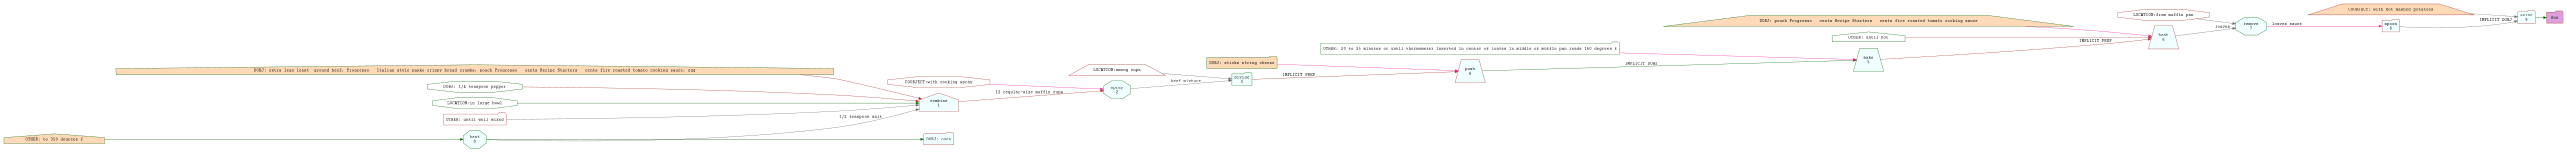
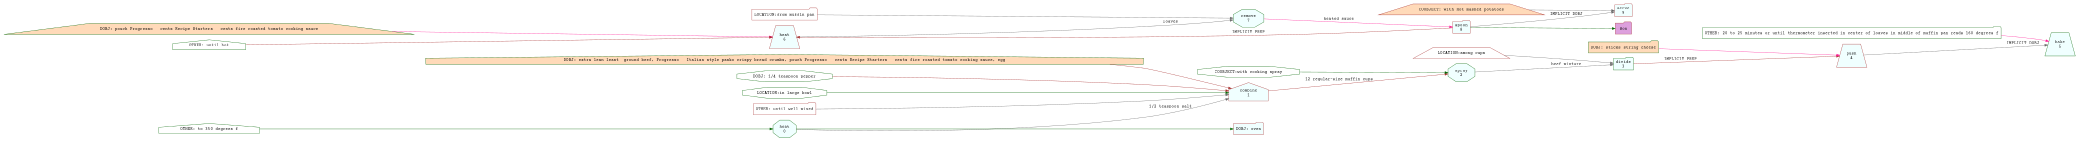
node "LOCATION:from muffin pan": shape octagon -> folder
edge "serve 9" -> "Bon": now "spoon 8" -> "Bon"
edge "remove 7" -> "spoon 8": label "loaves sauce" -> "heated sauce"
edge "bake 5" -> "heat 6": now "spoon 8" -> "heat 6"
edge "push 4" -> "bake 5": color darkgreen -> gray40
node "COOBJECT:with cooking spray": color brown -> darkgreen
edge "COOBJECT:with cooking spray" -> "spray 2": color deeppink -> darkgreen
node "OTHER: to 350 degrees f": fillcolor peachpuff -> white
